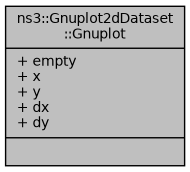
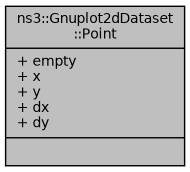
node "ns3::Gnuplot2dDataset": text "::Gnuplot" -> "::Point"
